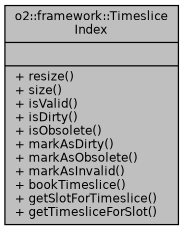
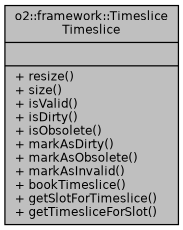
node "o2::framework::Timeslice": text "Index" -> "Timeslice"
